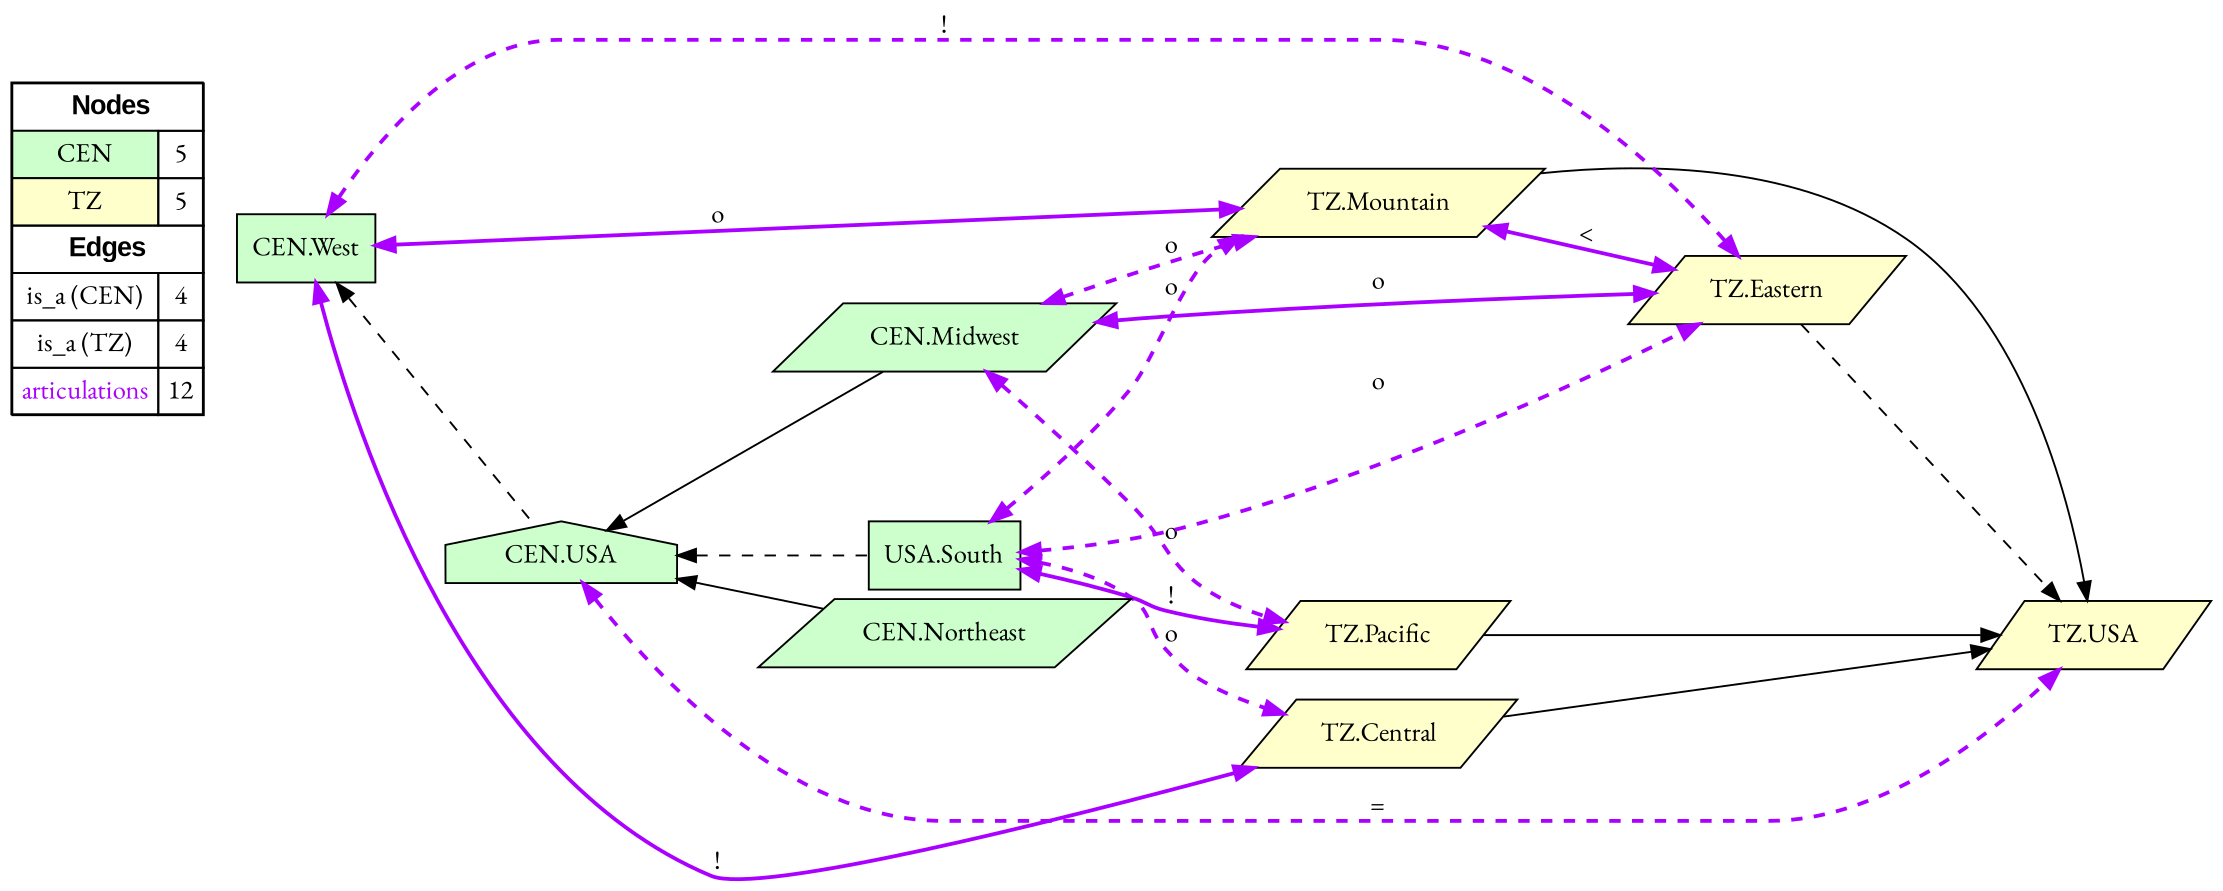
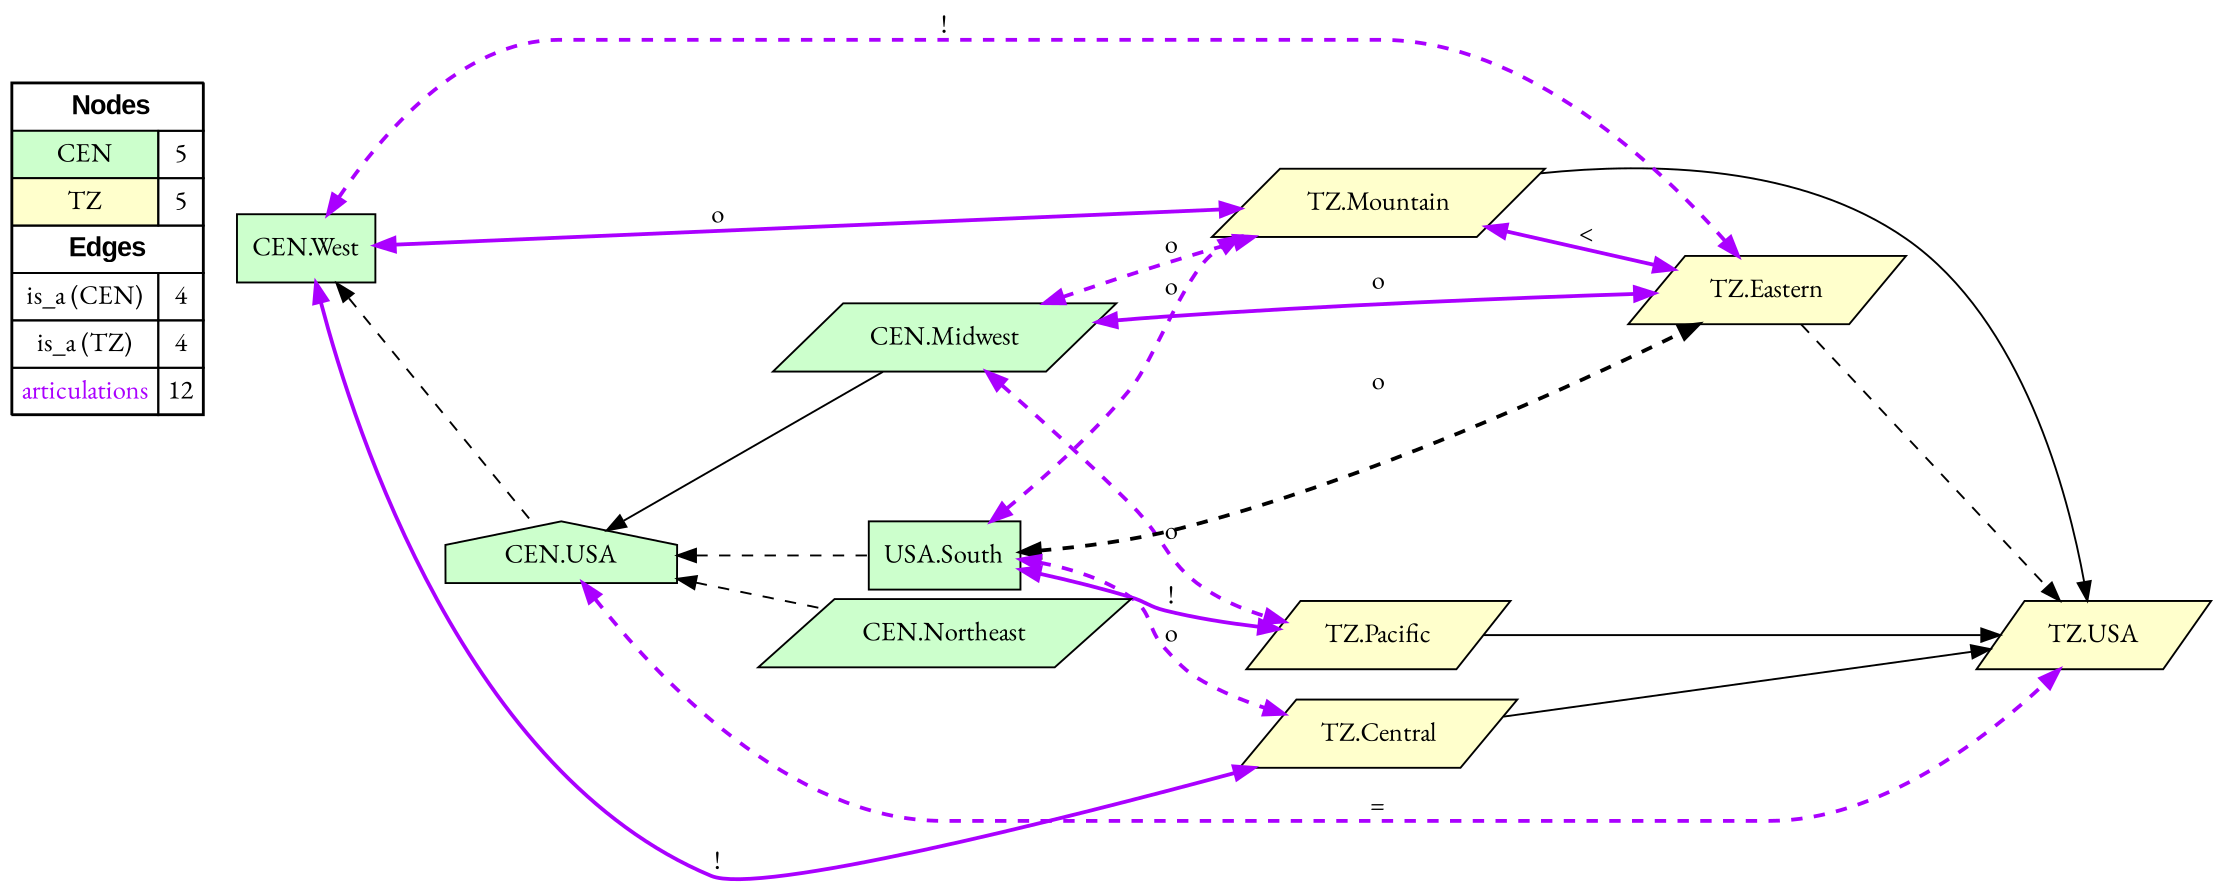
edge "TZ.Eastern" -- "USA.South": color #aa00ff -> #000000
edge "CEN.Northeast" -> "CEN.USA": style solid -> dashed
